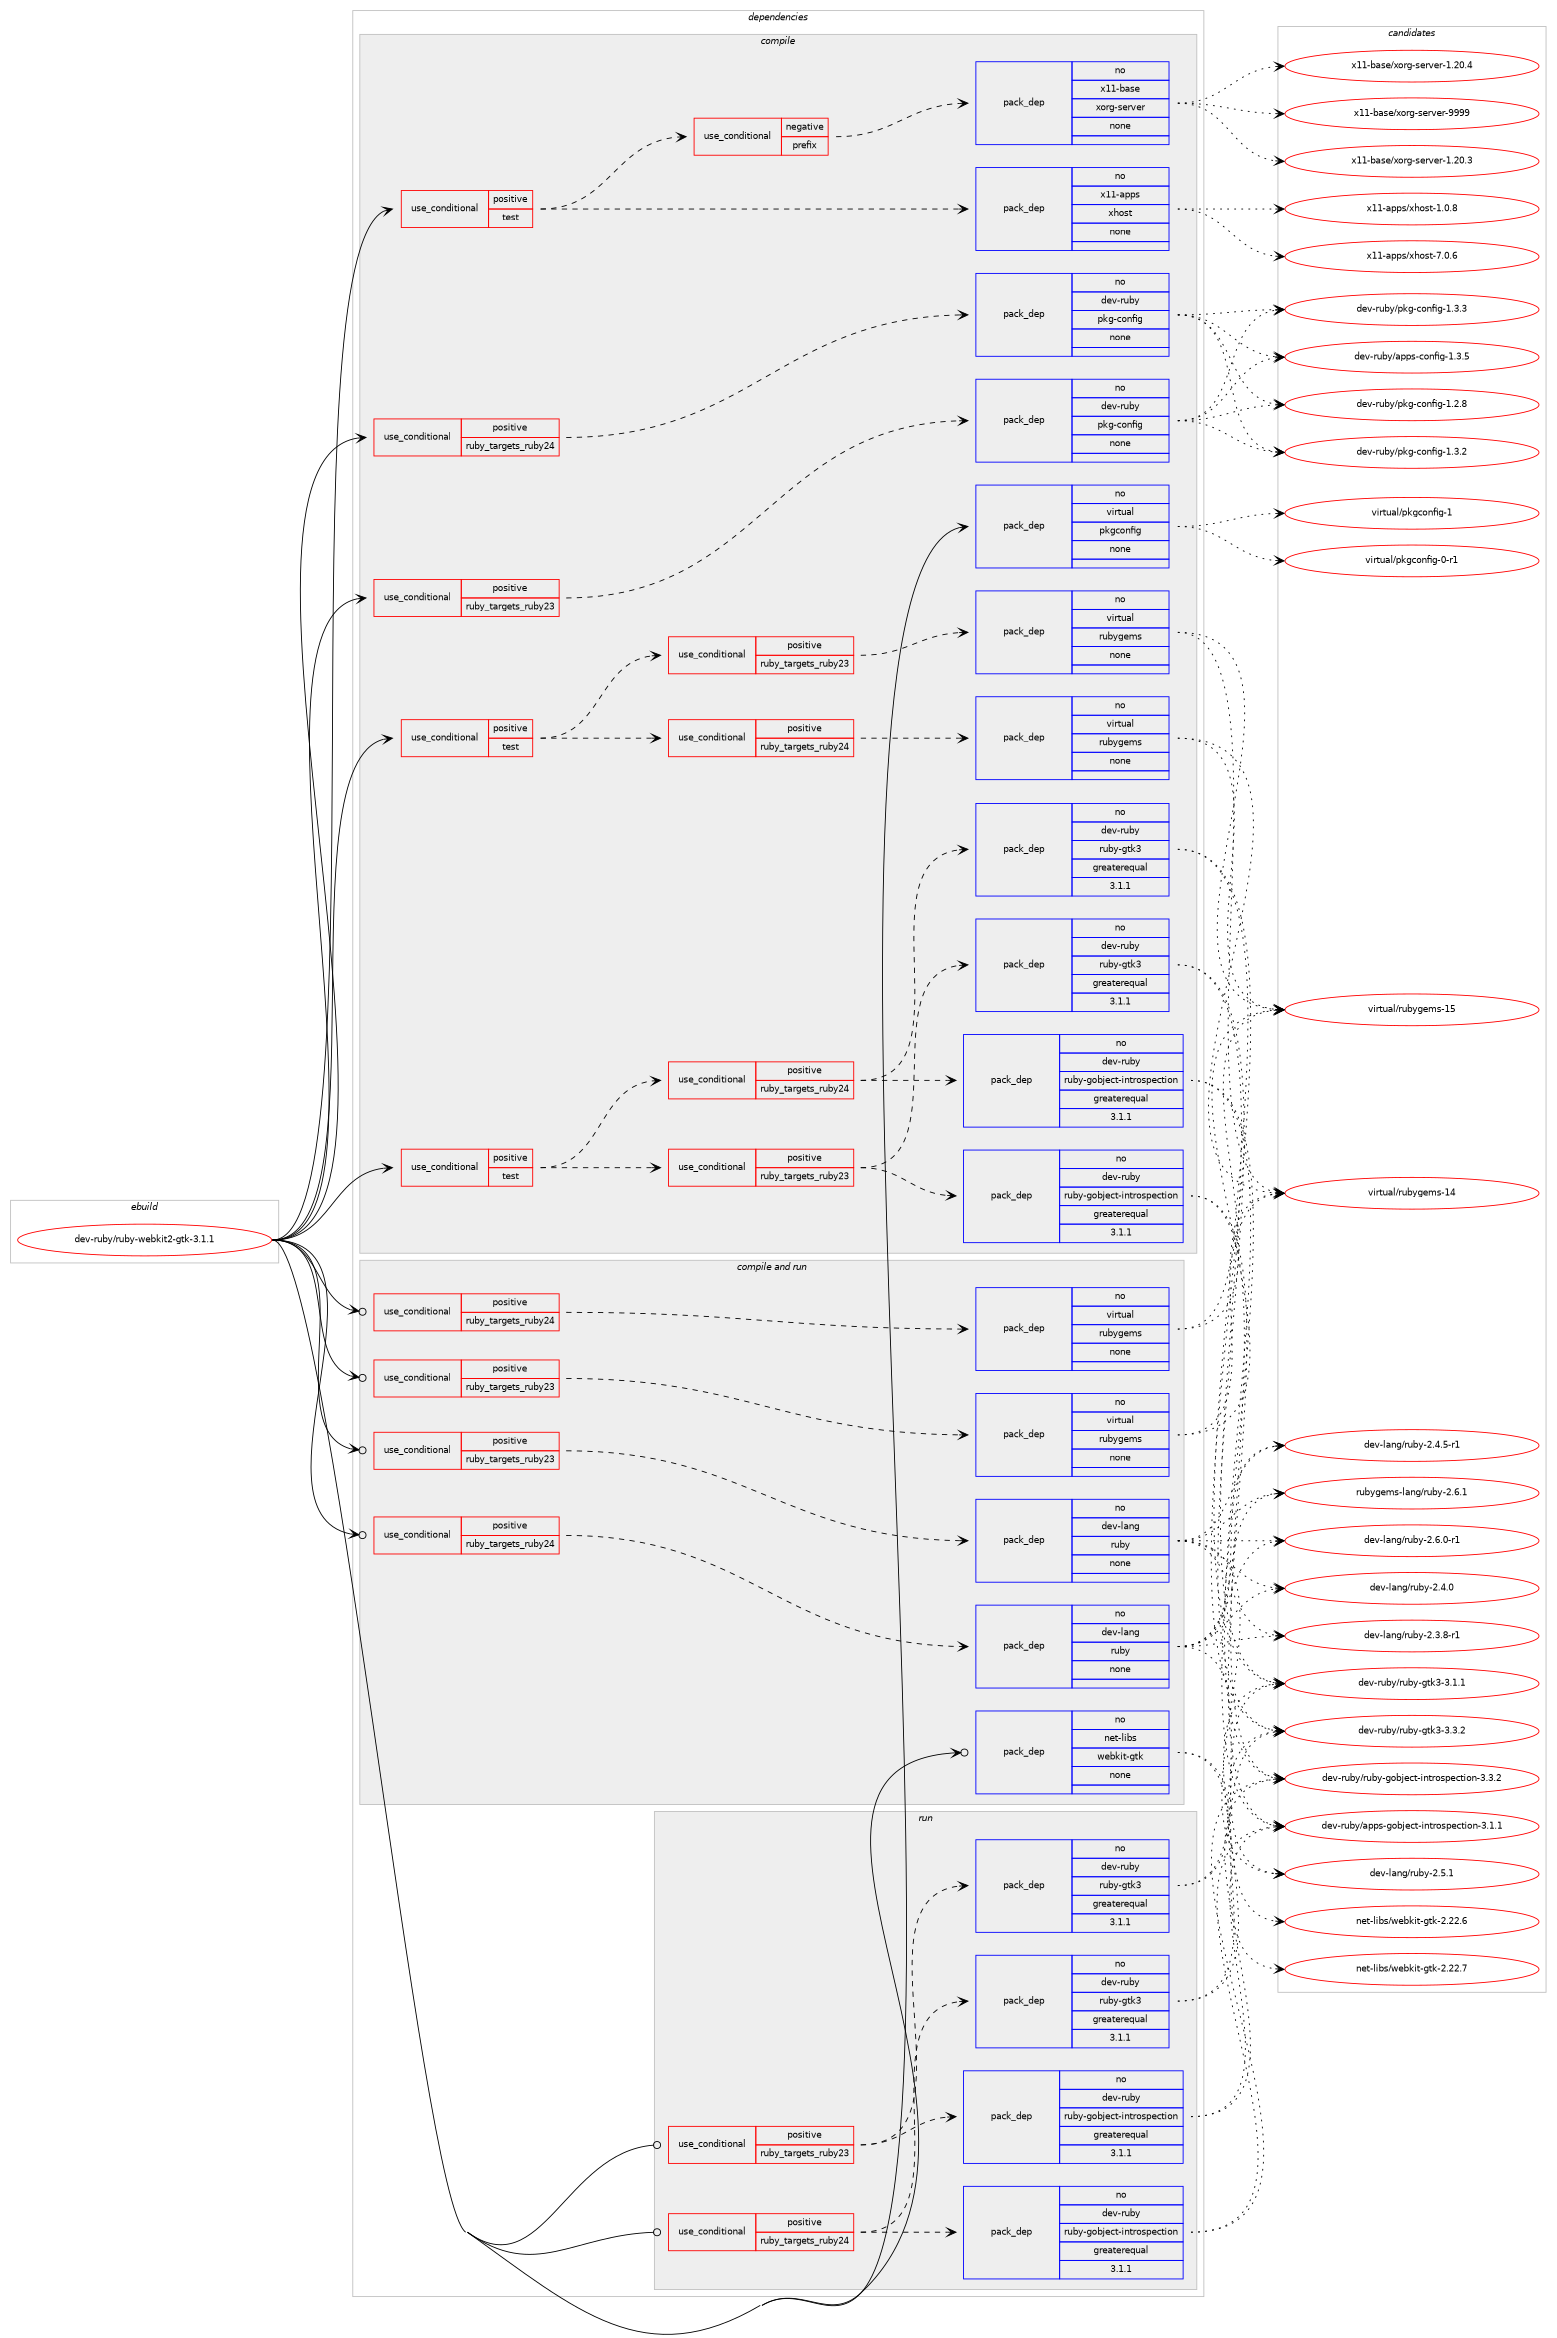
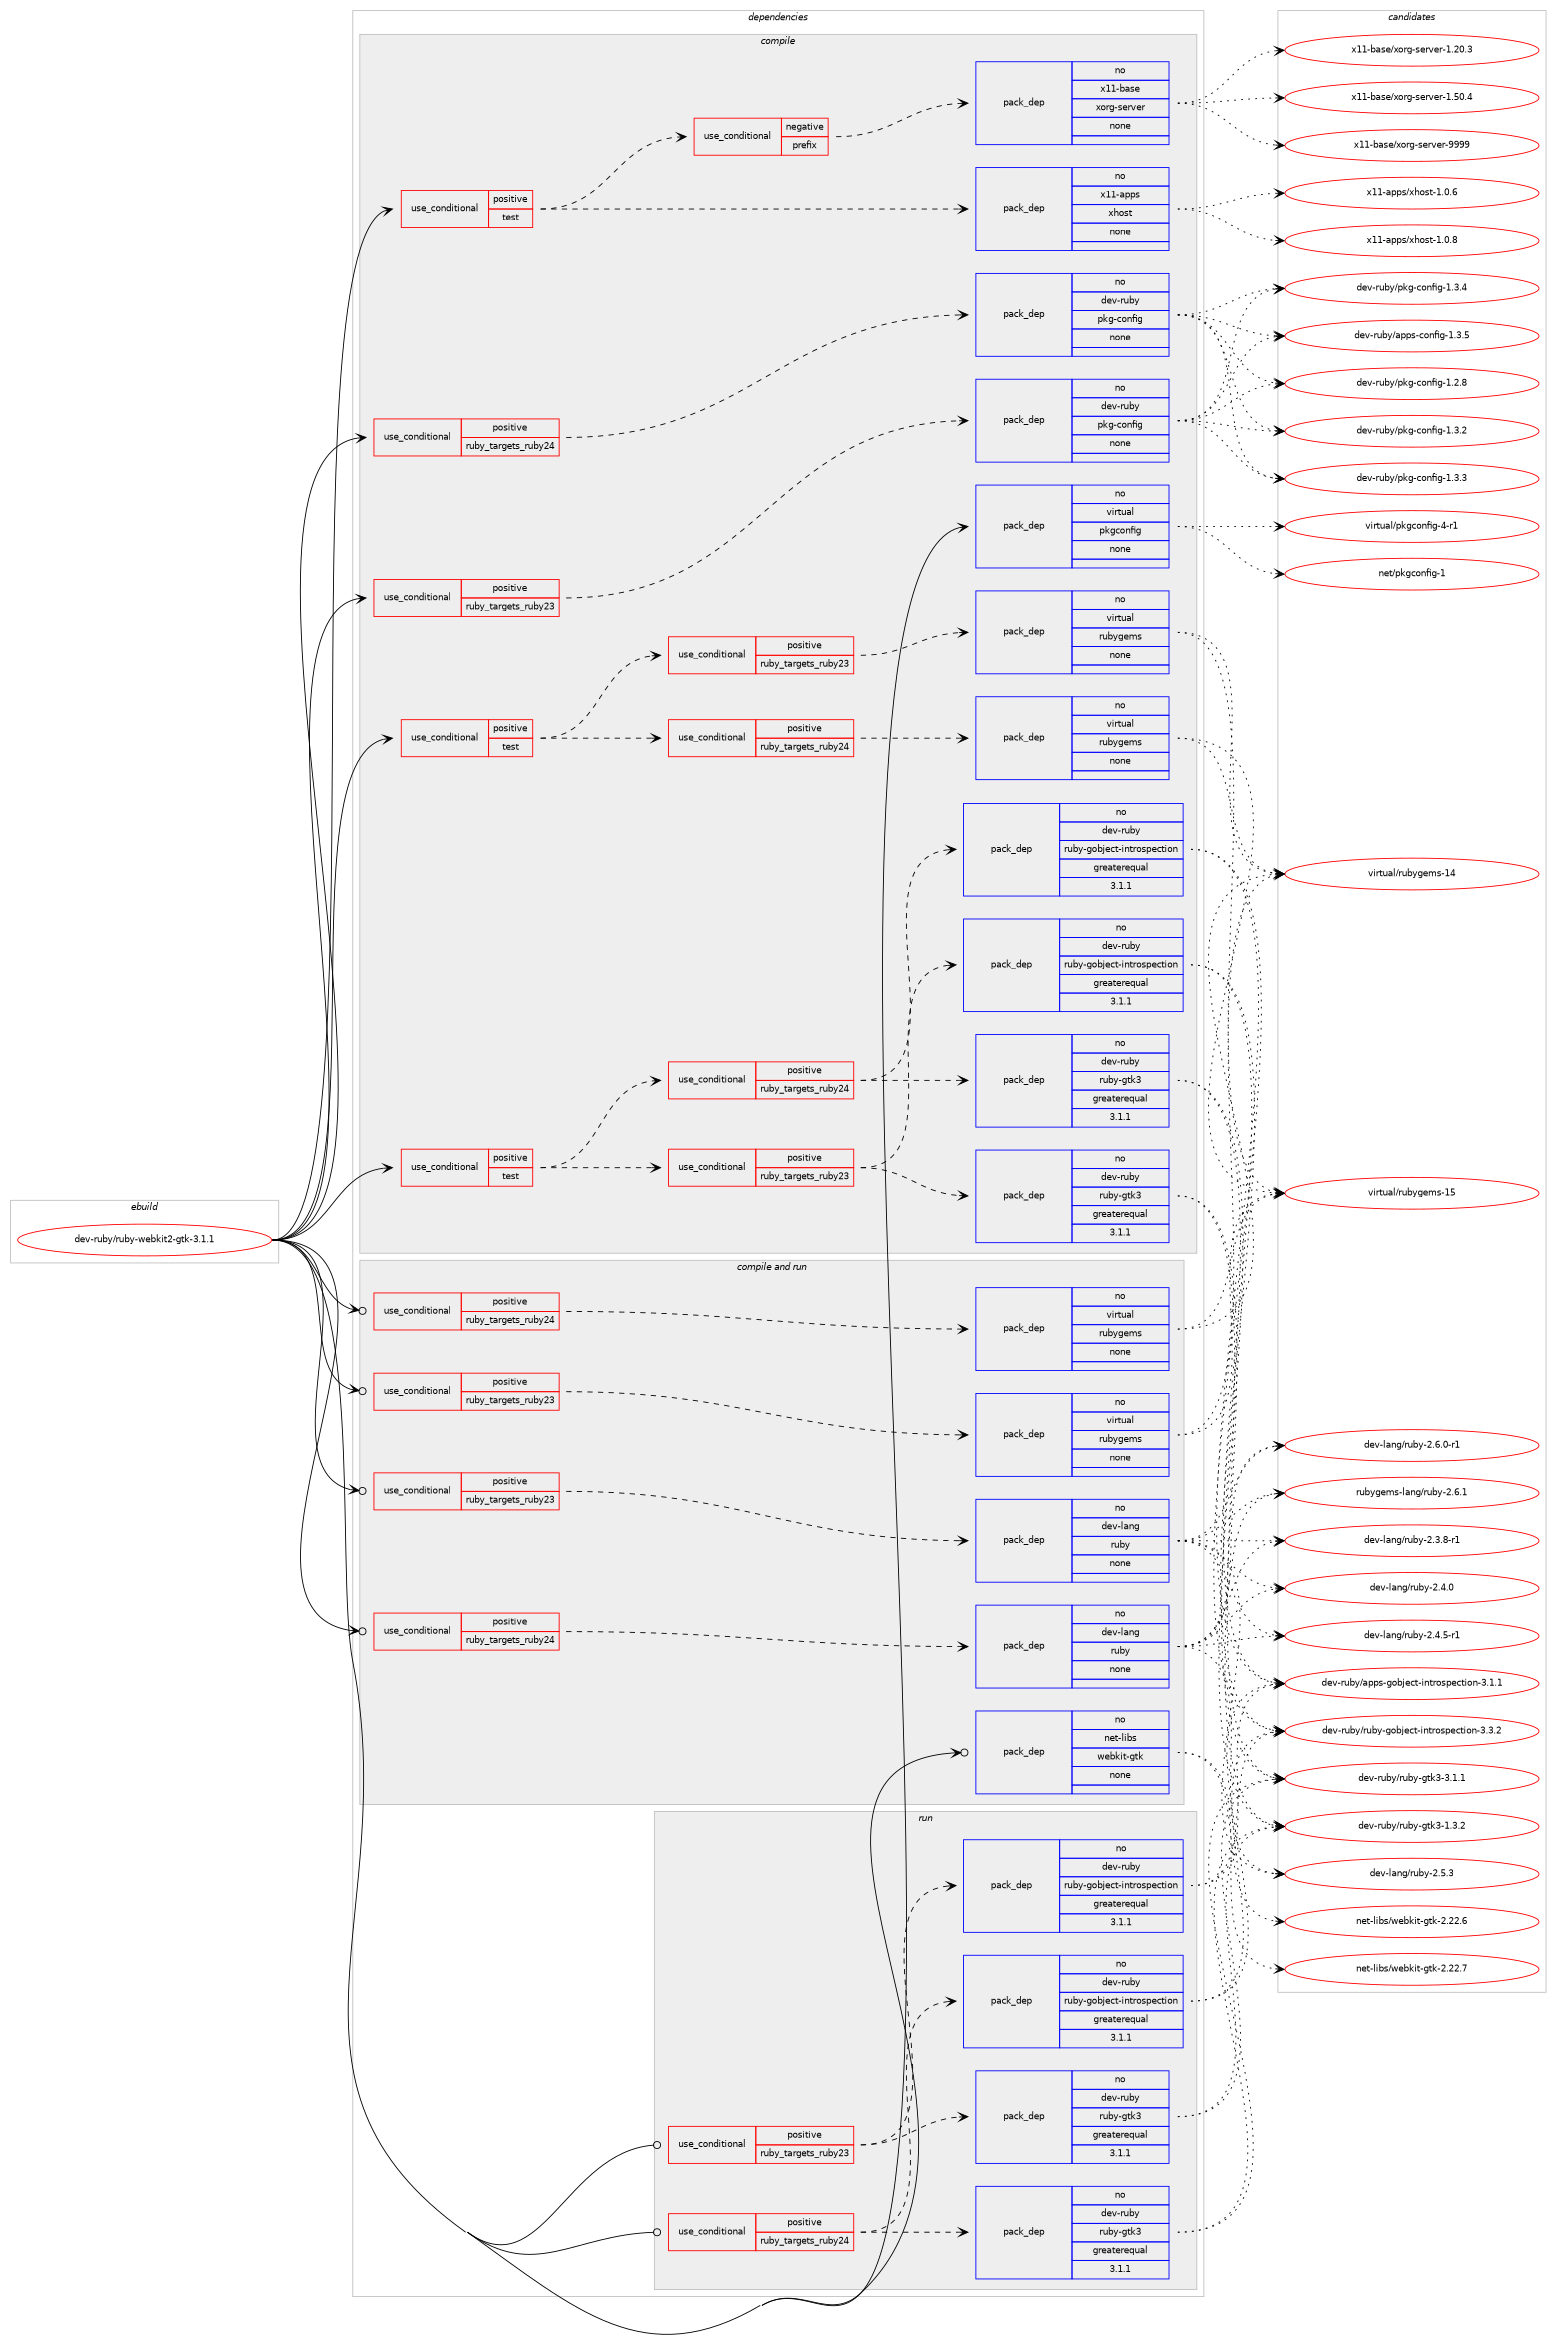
node "x11-base/xorg-server-1.20.4": label "x11-base/xorg-server-1.20.4" -> "x11-base/xorg-server-1.50.4"
node "x11-apps/xhost-7.0.6": label "x11-apps/xhost-7.0.6" -> "x11-apps/xhost-1.0.6"
node "dev-ruby/pkg-config-1.3.4": added
node "virtual/pkgconfig-1": label "virtual/pkgconfig-1" -> "net/pkgconfig-1"
node "virtual/pkgconfig-0-r1": label "virtual/pkgconfig-0-r1" -> "virtual/pkgconfig-4-r1"
node "dev-ruby/ruby-gtk3-3.3.2": label "dev-ruby/ruby-gtk3-3.3.2" -> "dev-ruby/ruby-gtk3-1.3.2"
node "dev-lang/ruby-2.5.1": label "dev-lang/ruby-2.5.1" -> "dev-lang/ruby-2.5.3"
